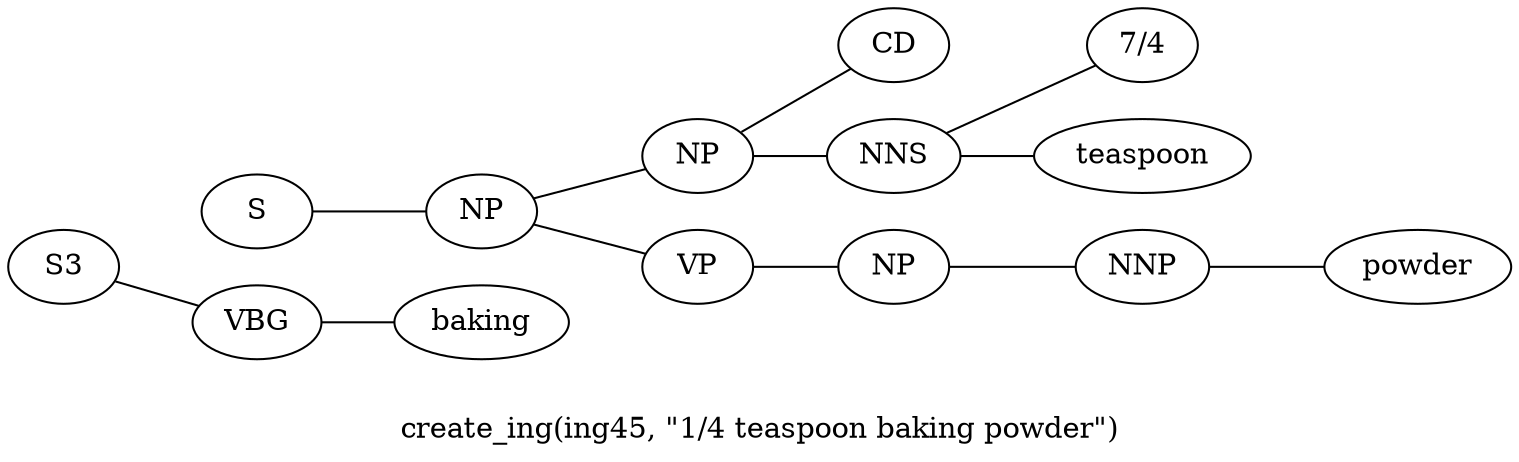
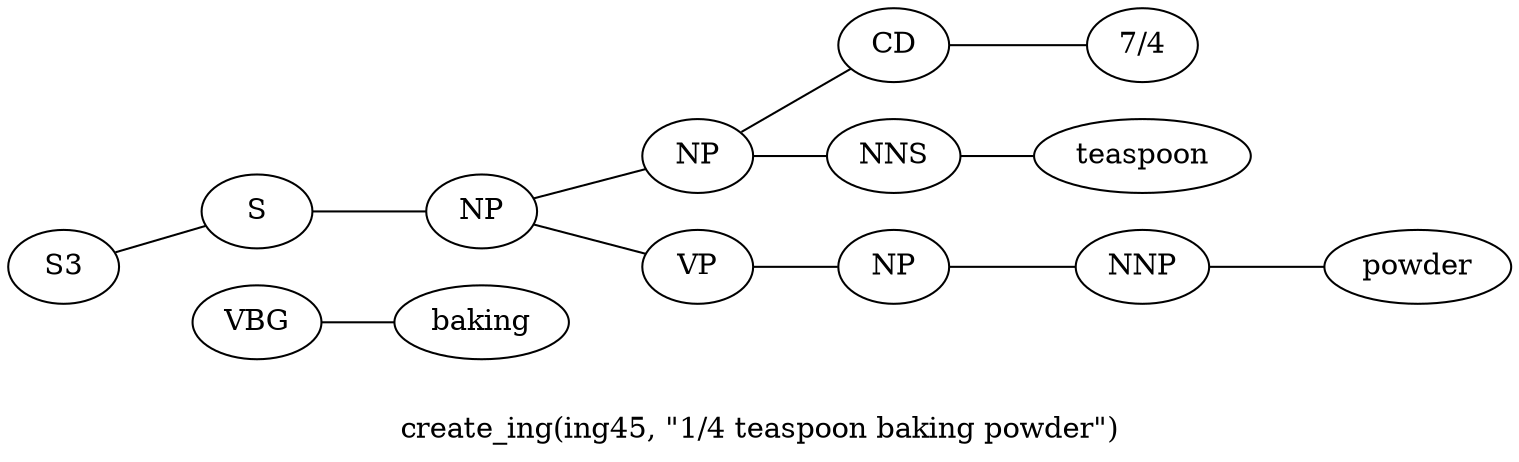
edge "7/4" -- "NNS": now "7/4" -- "CD"
edge "S3" -- "VBG": now "S3" -- "S"
